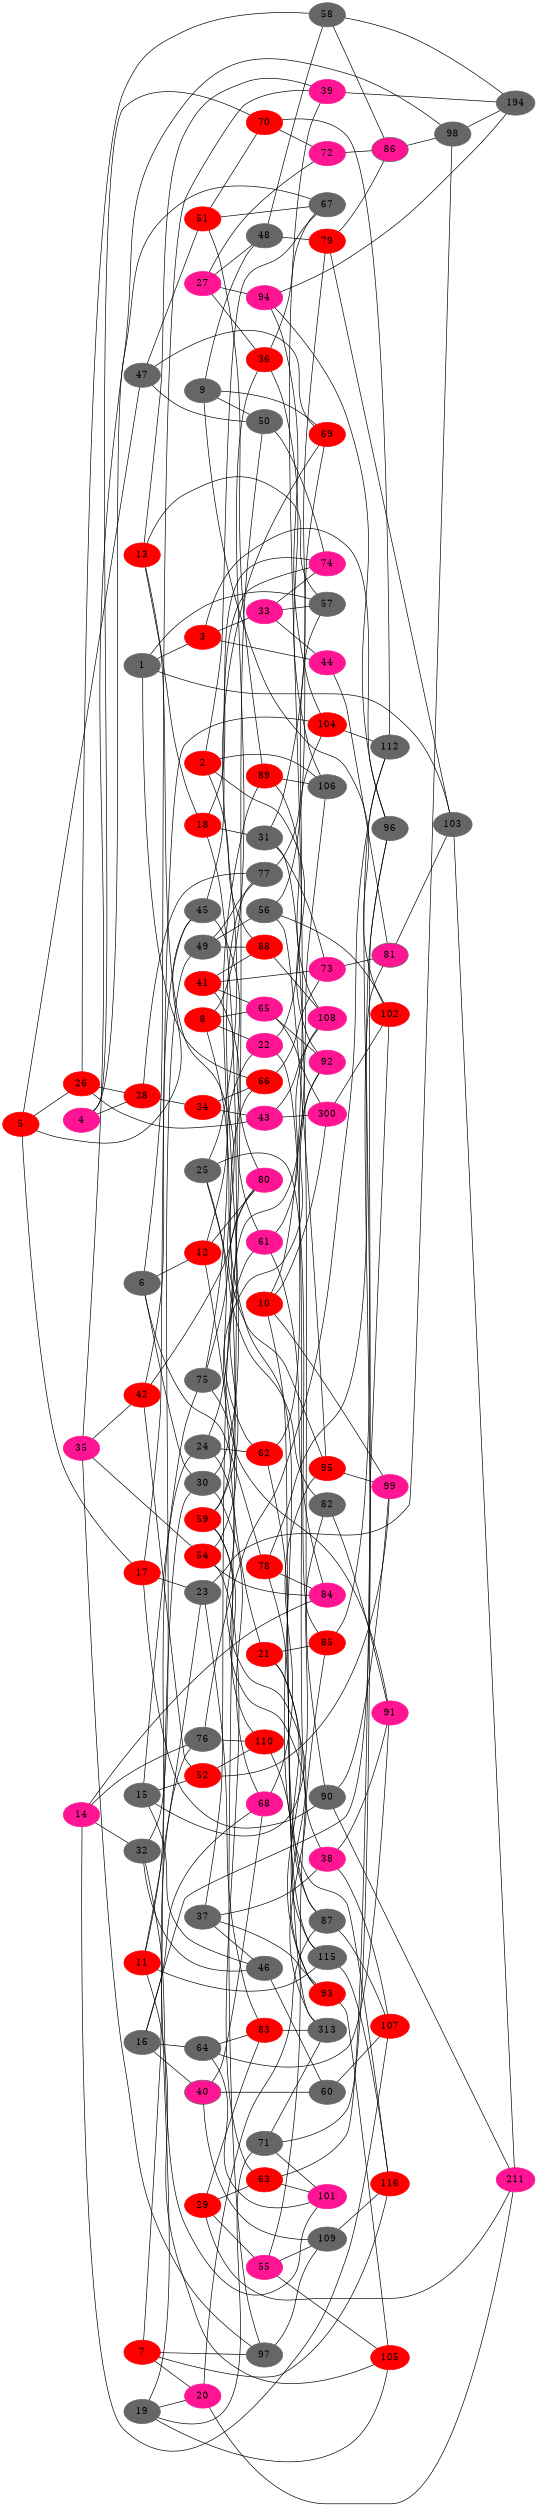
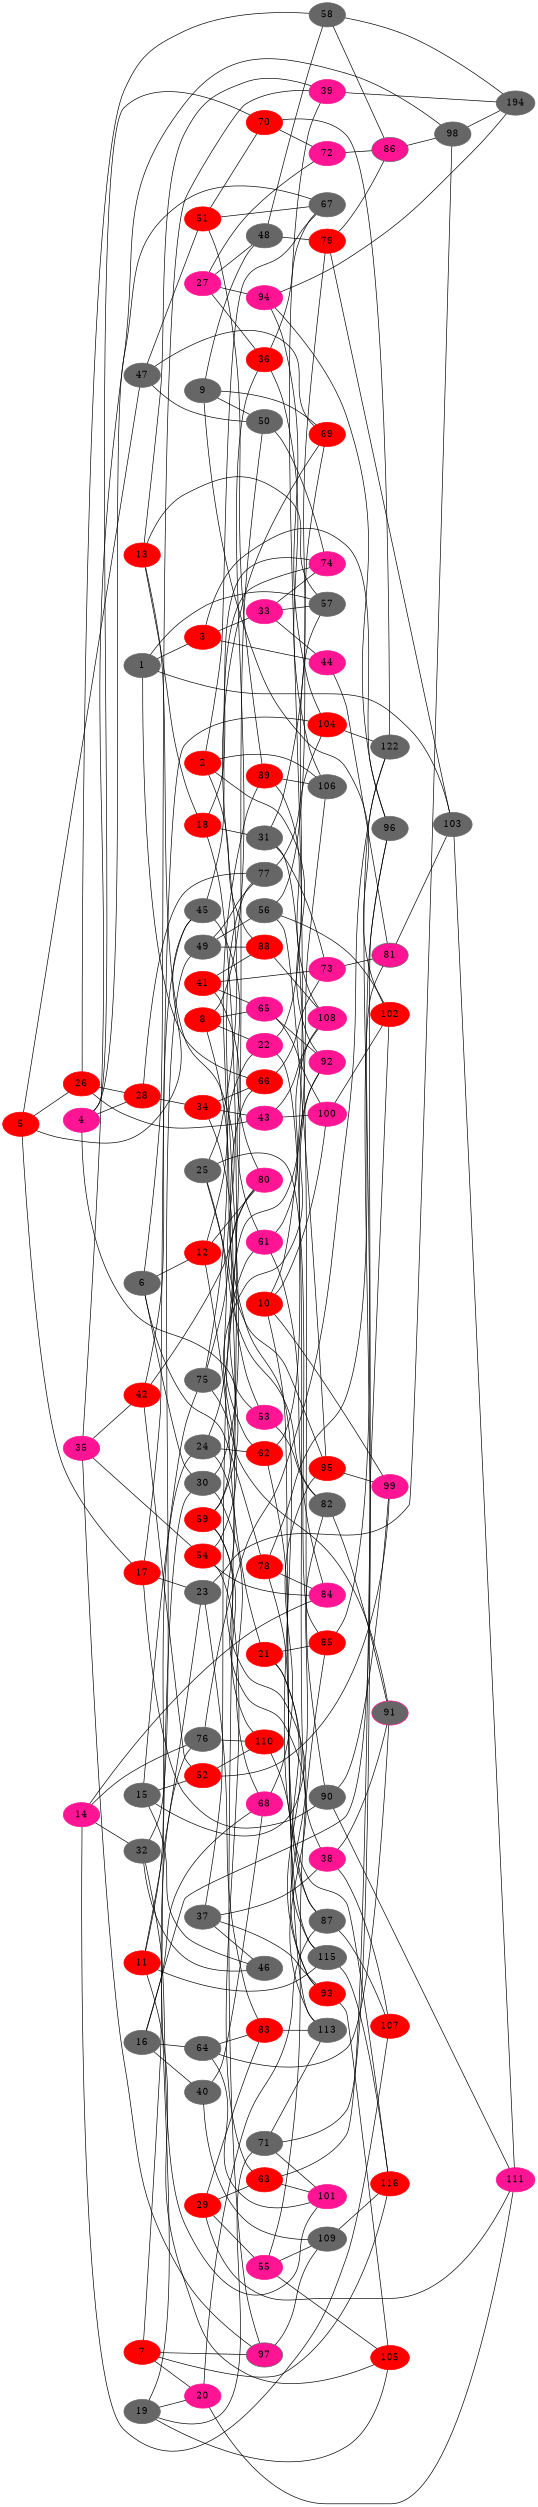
node "112": label "112" -> "122"
node "300": label "300" -> "100"
node "53": added
node "91": fillcolor deeppink -> gray40
node "313": label "313" -> "113"
node "40": fillcolor deeppink -> gray40
node "60": removed
node "211": label "211" -> "111"
node "97": fillcolor gray40 -> deeppink
